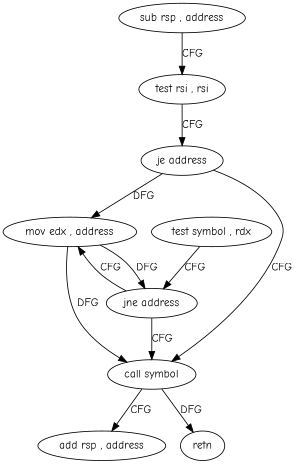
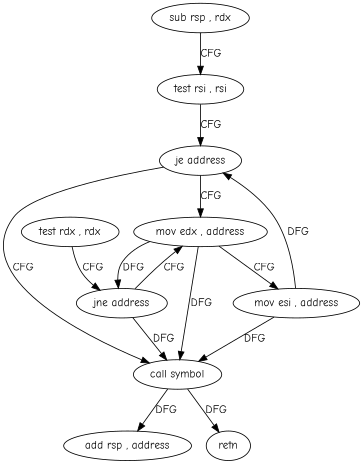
node "sub rsp , address": label "sub rsp , address" -> "sub rsp , rdx"
edge "je address" -> "mov edx , address": label "DFG" -> "CFG"
node "test symbol , rdx": label "test symbol , rdx" -> "test rdx , rdx"
node "mov esi , address": added
edge "jne address" -> "call symbol": label "CFG" -> "DFG"
edge "call symbol" -> "add rsp , address": label "CFG" -> "DFG"
